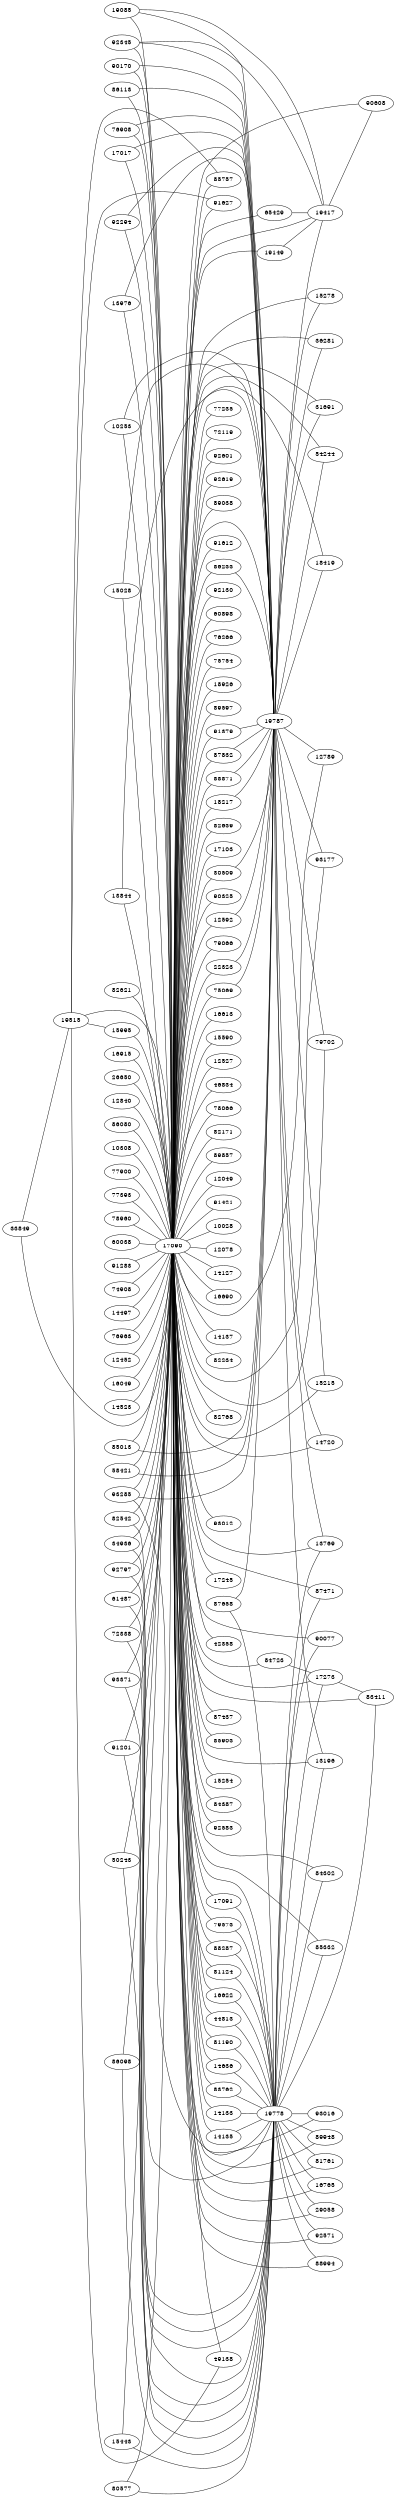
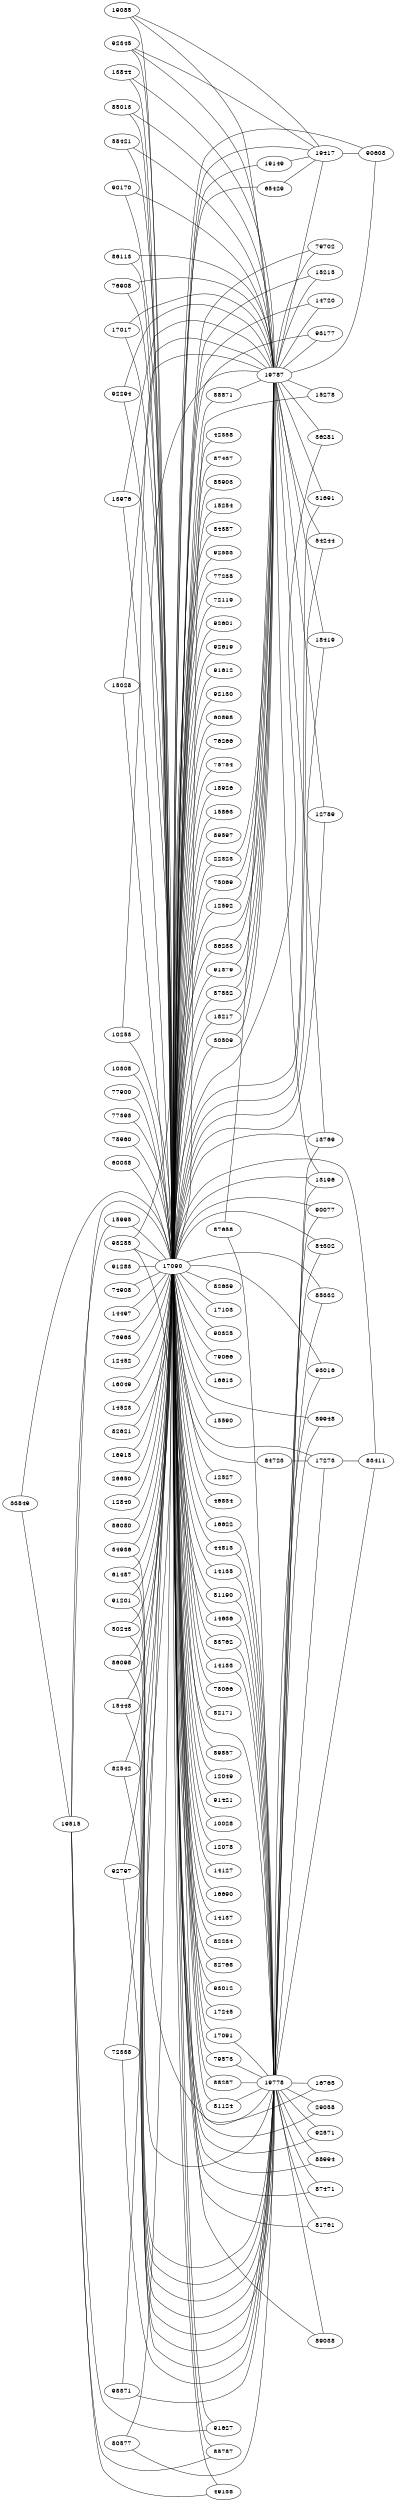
edge "90608" -- "19787": added
node "15863": added
edge "19778" -- "89038": added
